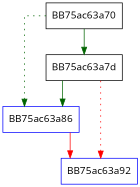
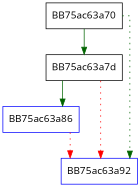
edge "BB75ac63a70" -> "BB75ac63a86": now "BB75ac63a70" -> "BB75ac63a92"
edge "BB75ac63a86" -> "BB75ac63a92": style solid -> dotted
